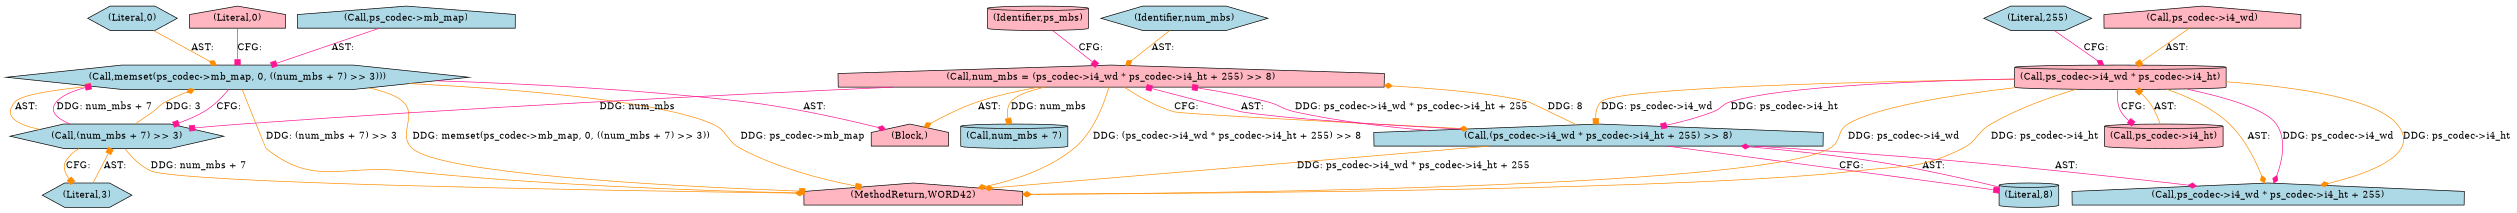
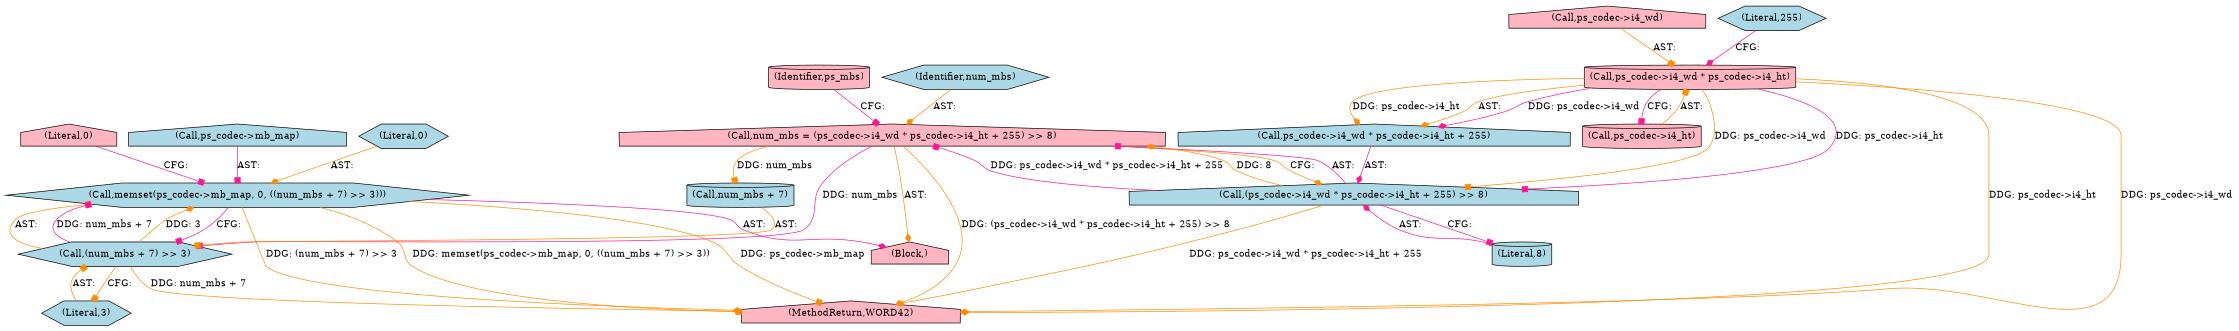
edge "(Call,(ps_codec->i4_wd * ps_codec->i4_ht + 255) >> 8)" -> "(Call,ps_codec->i4_wd * ps_codec->i4_ht + 255)": reversed
edge "(Call,num_mbs + 7)" -> "(Call,(num_mbs + 7) >> 3)": added, label "AST:"
